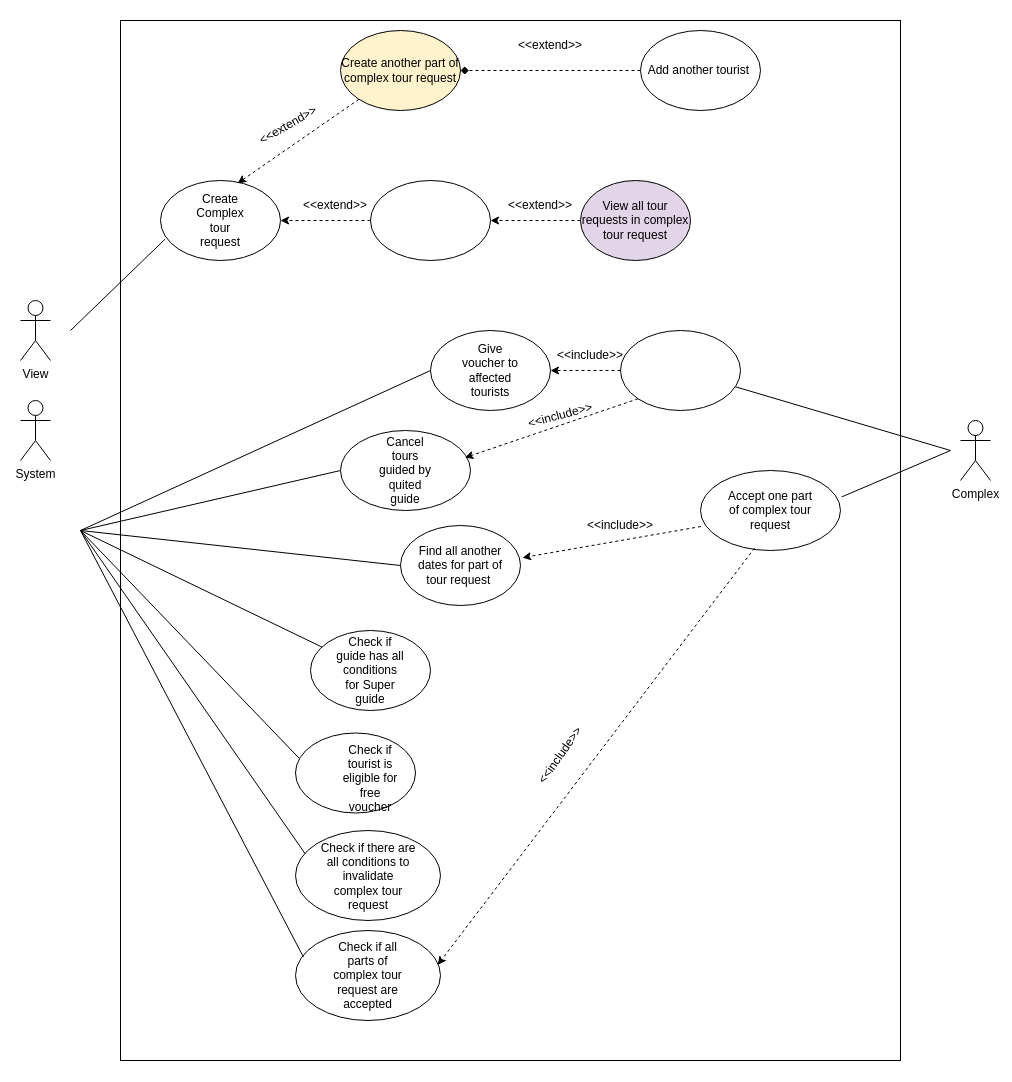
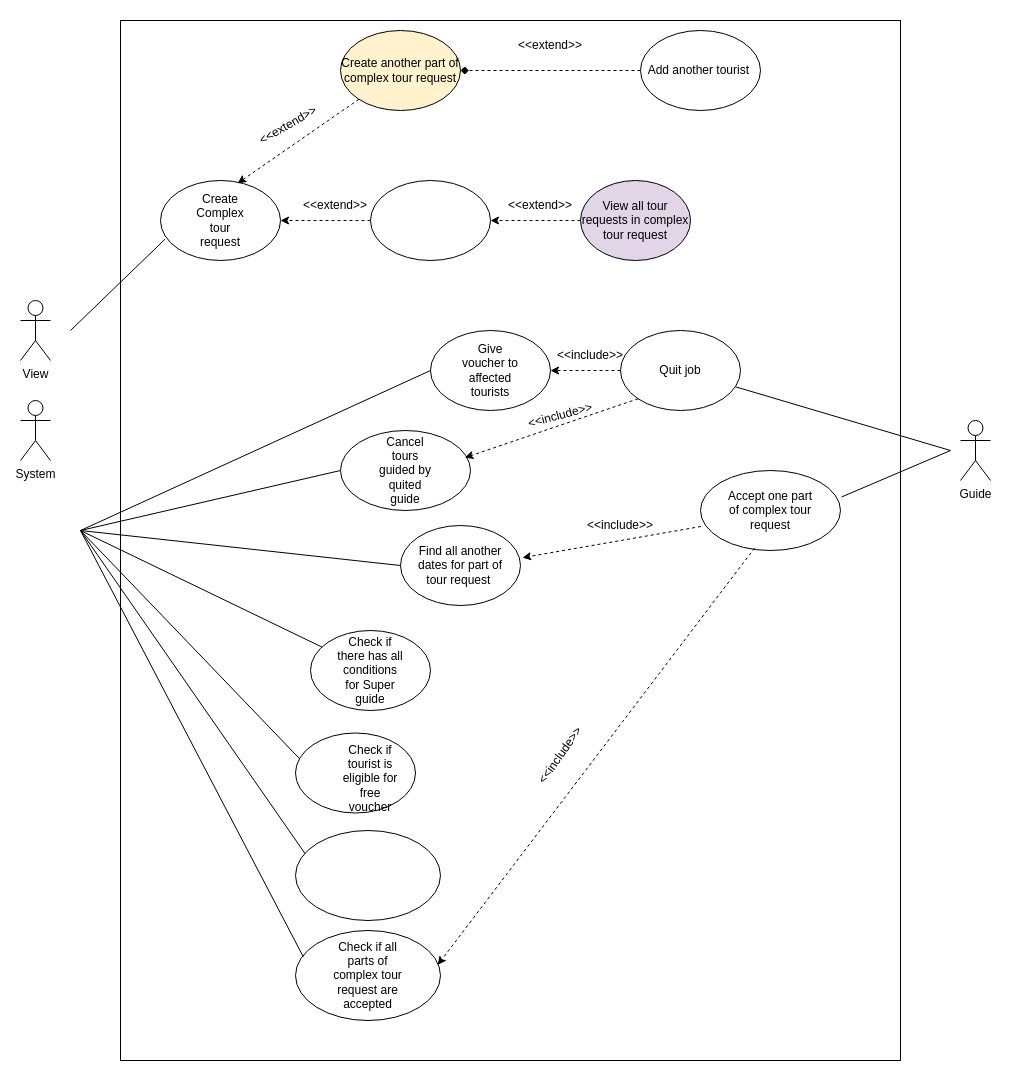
node "Quit job": added
node "Complex": label "Complex" -> "Guide"
node "Check if guide has all conditions for Super guide": label "Check if guide has all conditions for Super guide" -> "Check if there has all conditions for Super guide"
node "Check if there are all conditions to invalidate complex tour request": removed
